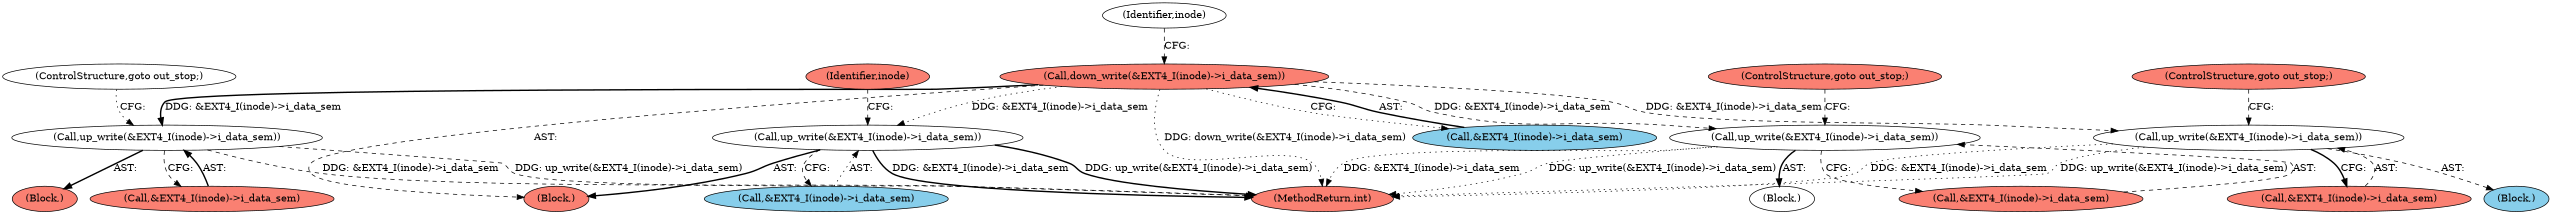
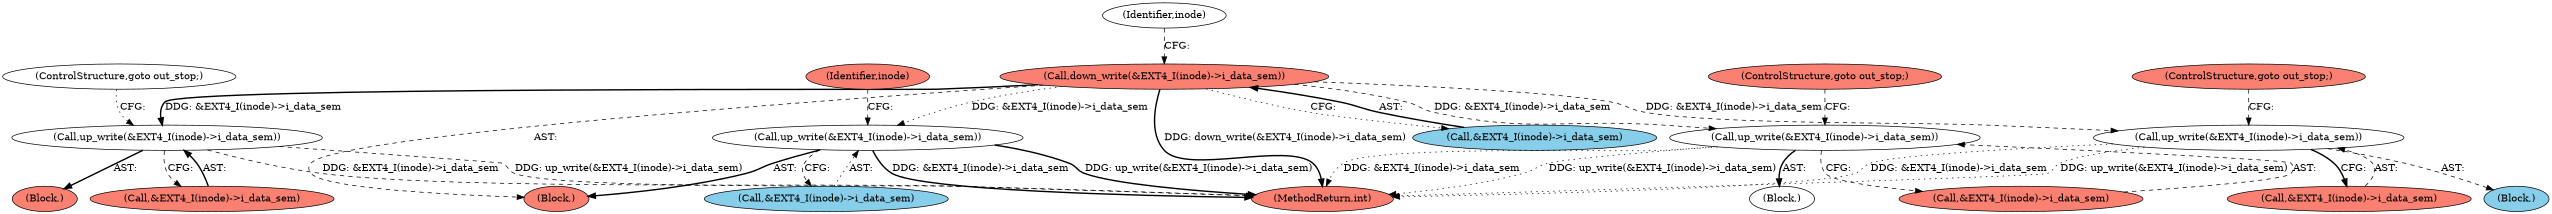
edge "(Call,down_write(&EXT4_I(inode)->i_data_sem))" -> "(MethodReturn,int)": style dotted -> bold
